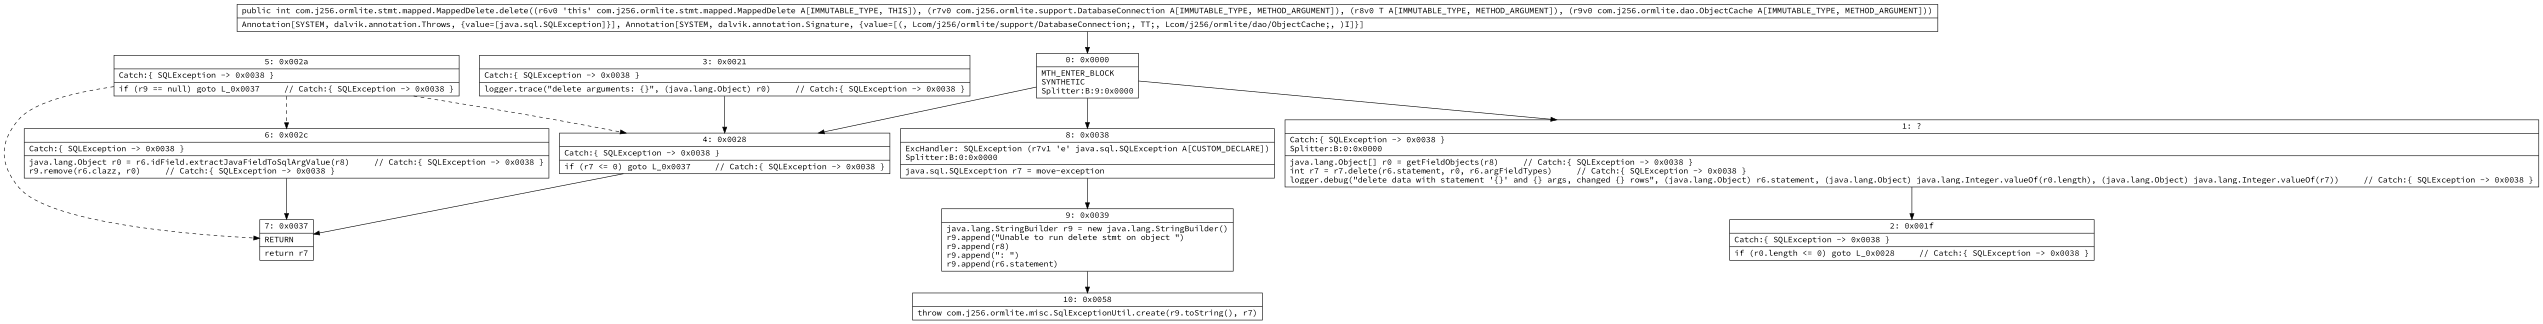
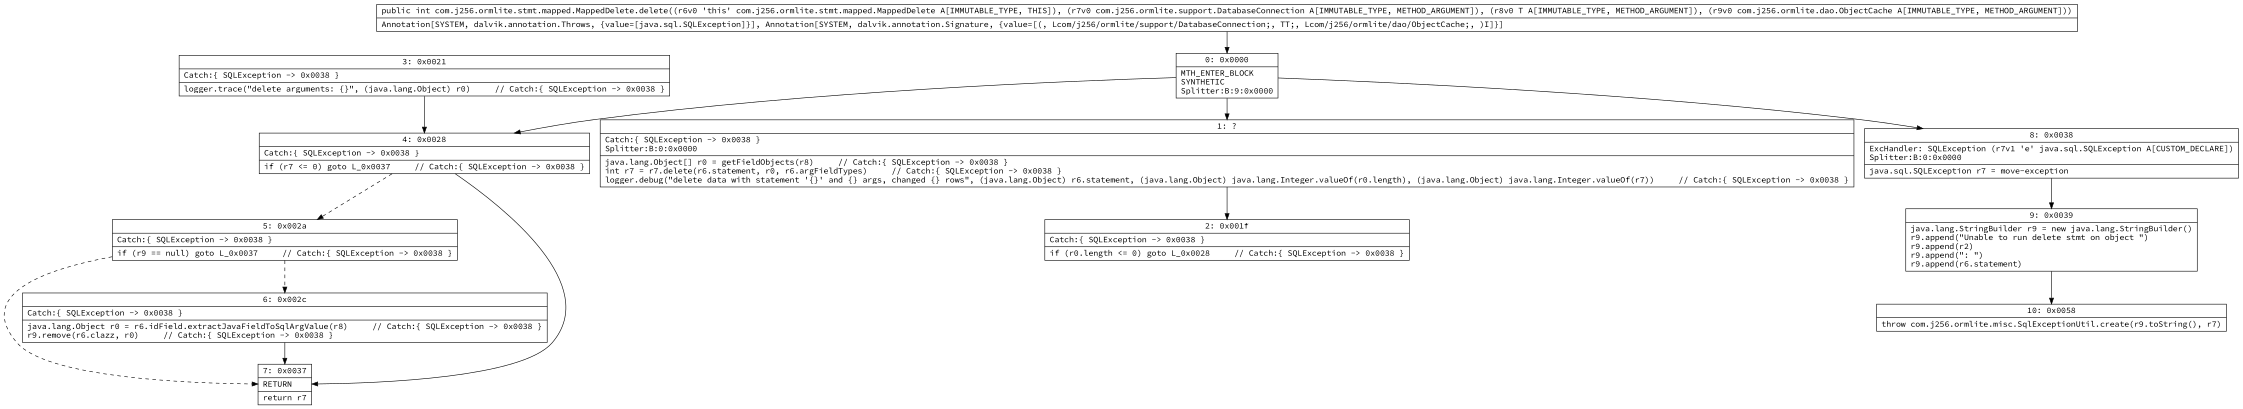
edge "5: 0x002a" -> "4: 0x0028": reversed
node "9: 0x0039": text "r9.append(r8)" -> "r9.append(r2)"
